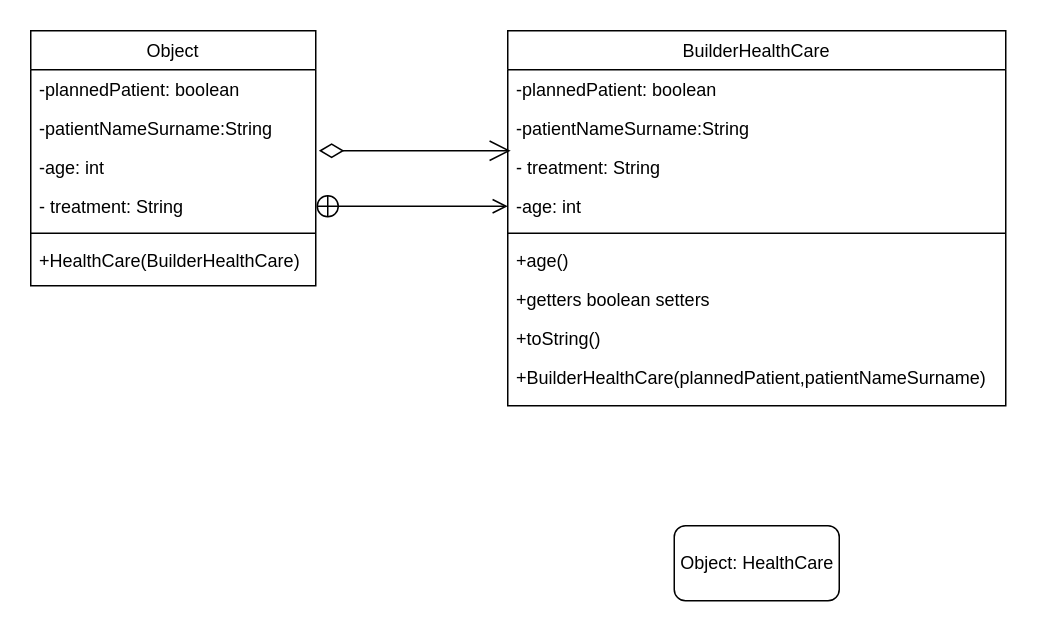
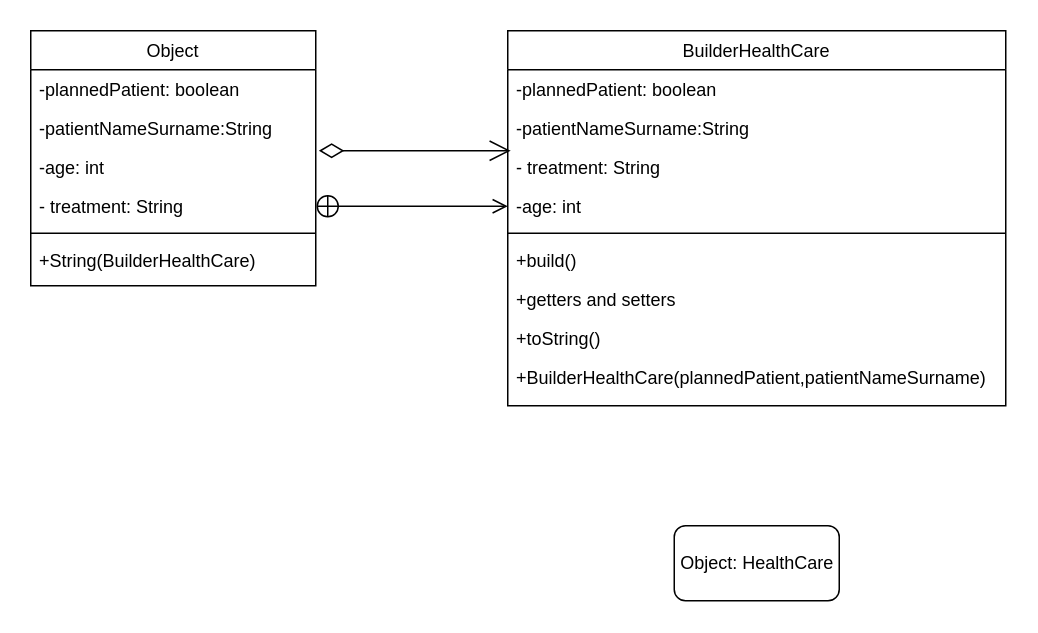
node "+HealthCare(BuilderHealthCare)": label "+HealthCare(BuilderHealthCare)" -> "+String(BuilderHealthCare)"
node "+age()": label "+age()" -> "+build()"
node "+getters boolean setters": label "+getters boolean setters" -> "+getters and setters"
